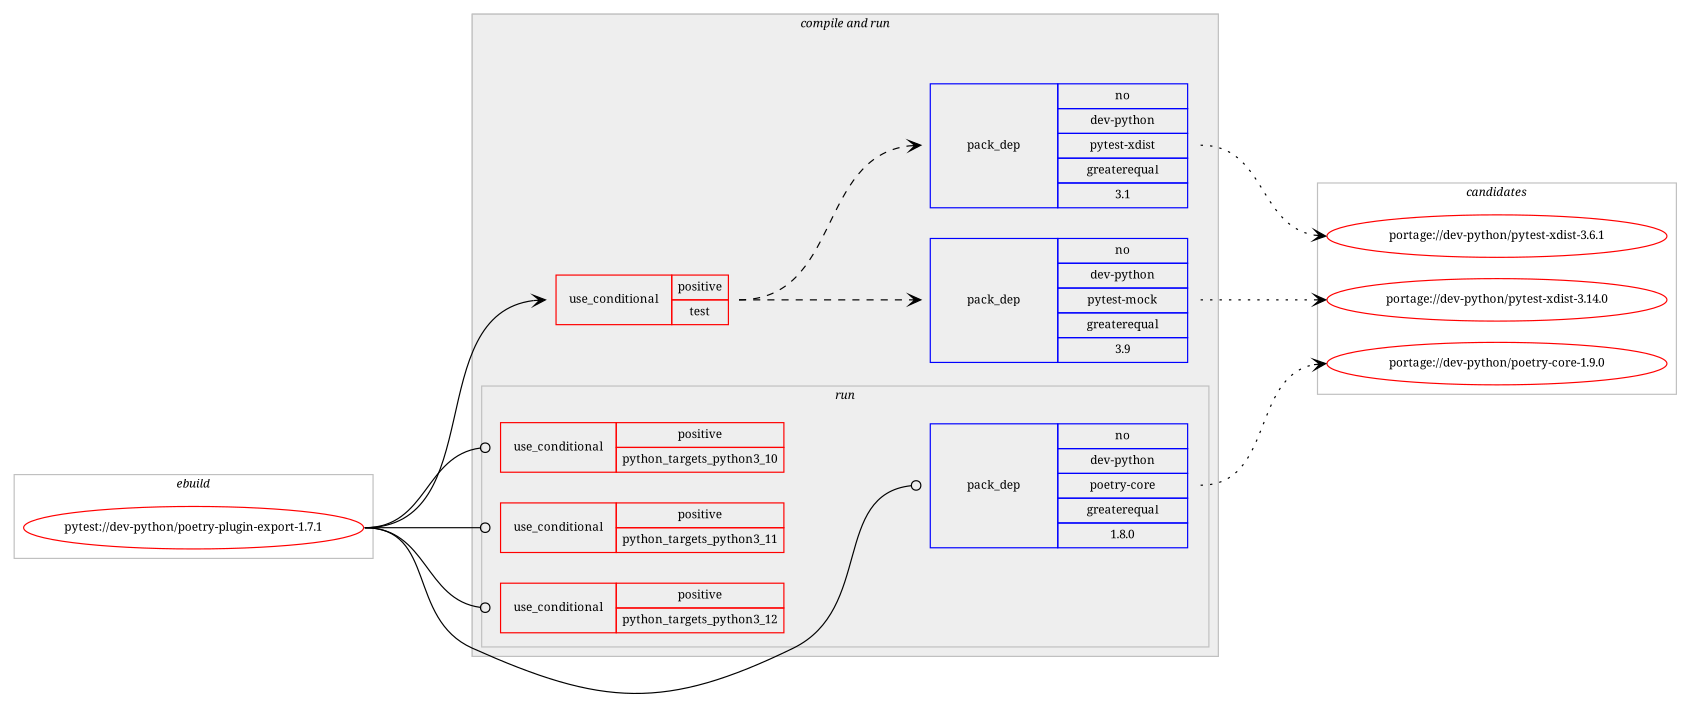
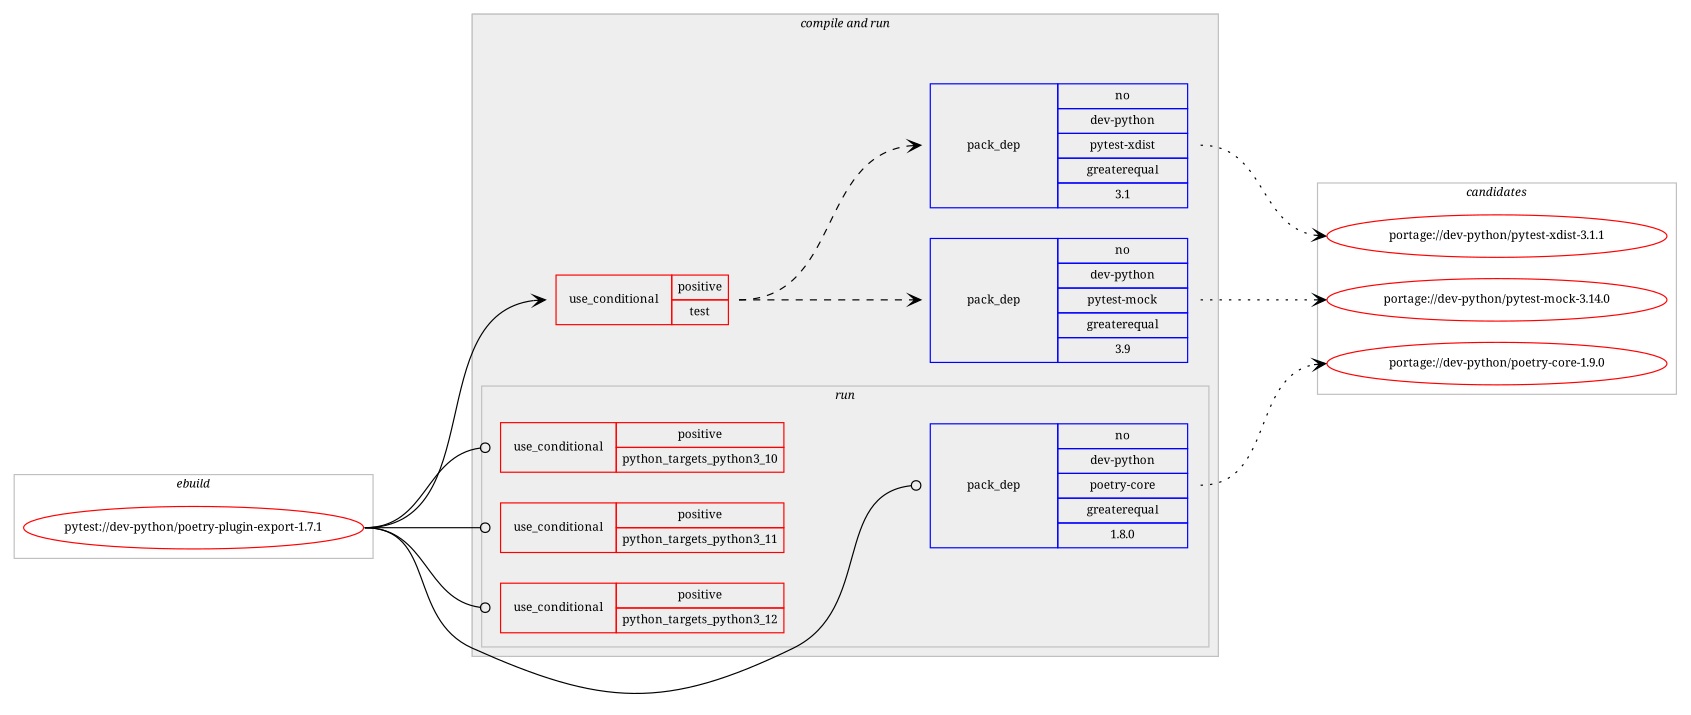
node "portage://dev-python/pytest-xdist-3.6.1": label "portage://dev-python/pytest-xdist-3.6.1" -> "portage://dev-python/pytest-xdist-3.1.1"
node "portage://dev-python/pytest-xdist-3.14.0": label "portage://dev-python/pytest-xdist-3.14.0" -> "portage://dev-python/pytest-mock-3.14.0"
